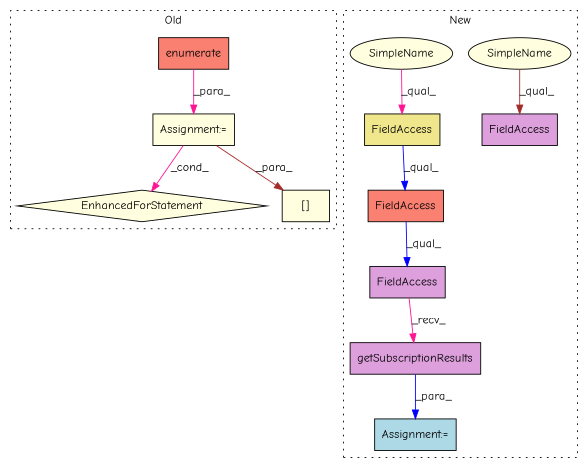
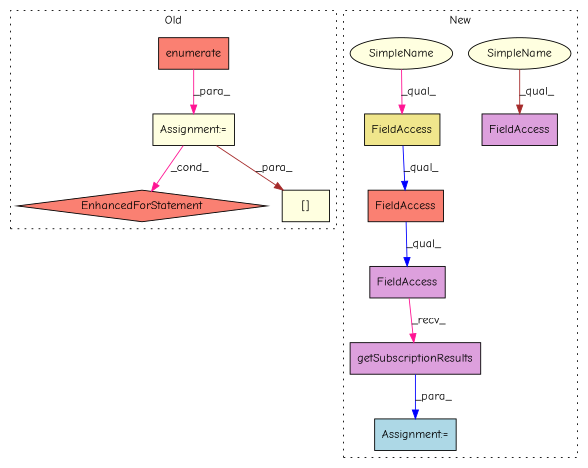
node "EnhancedForStatement": fillcolor lightyellow -> salmon
